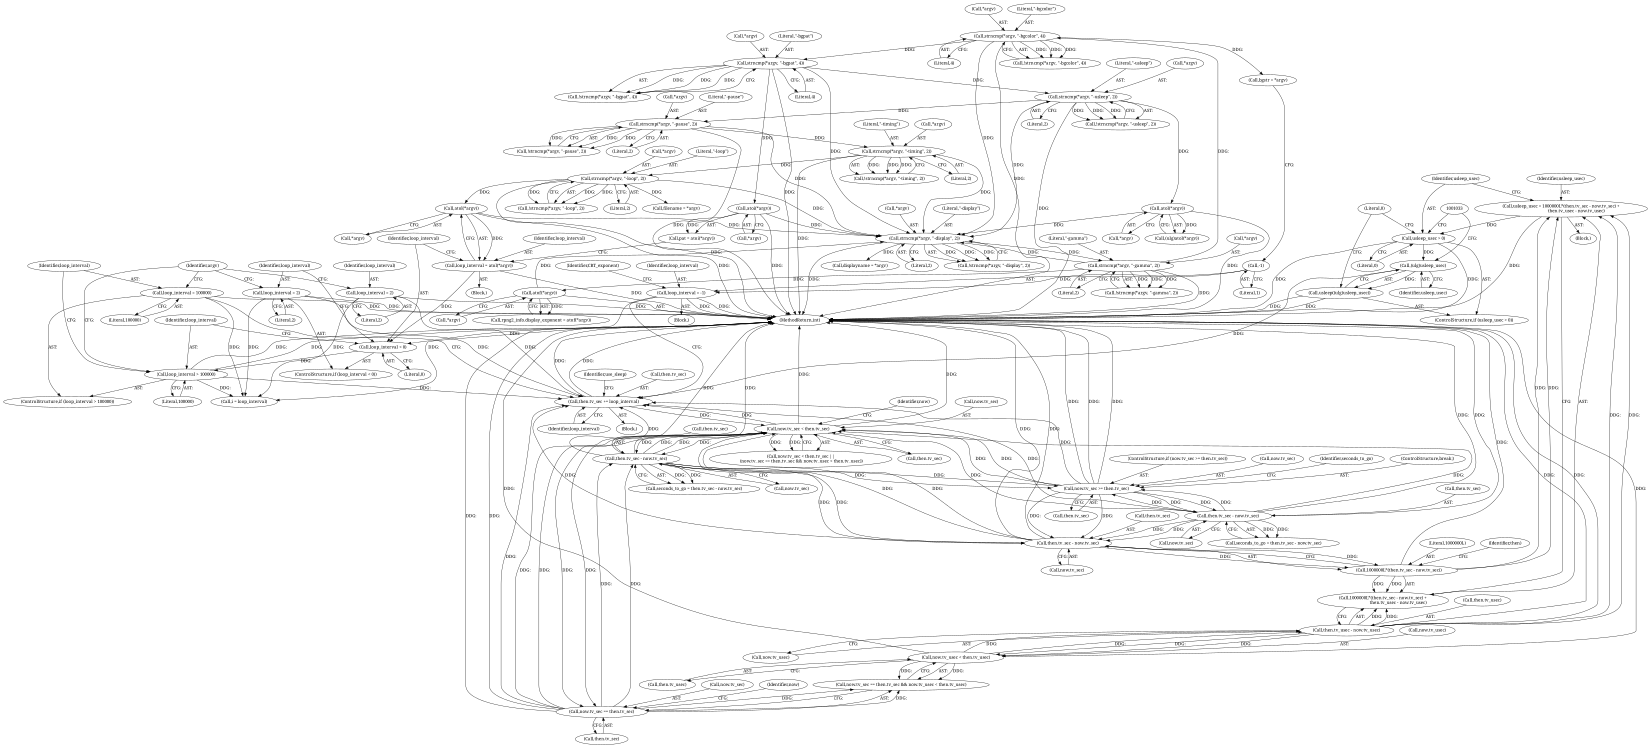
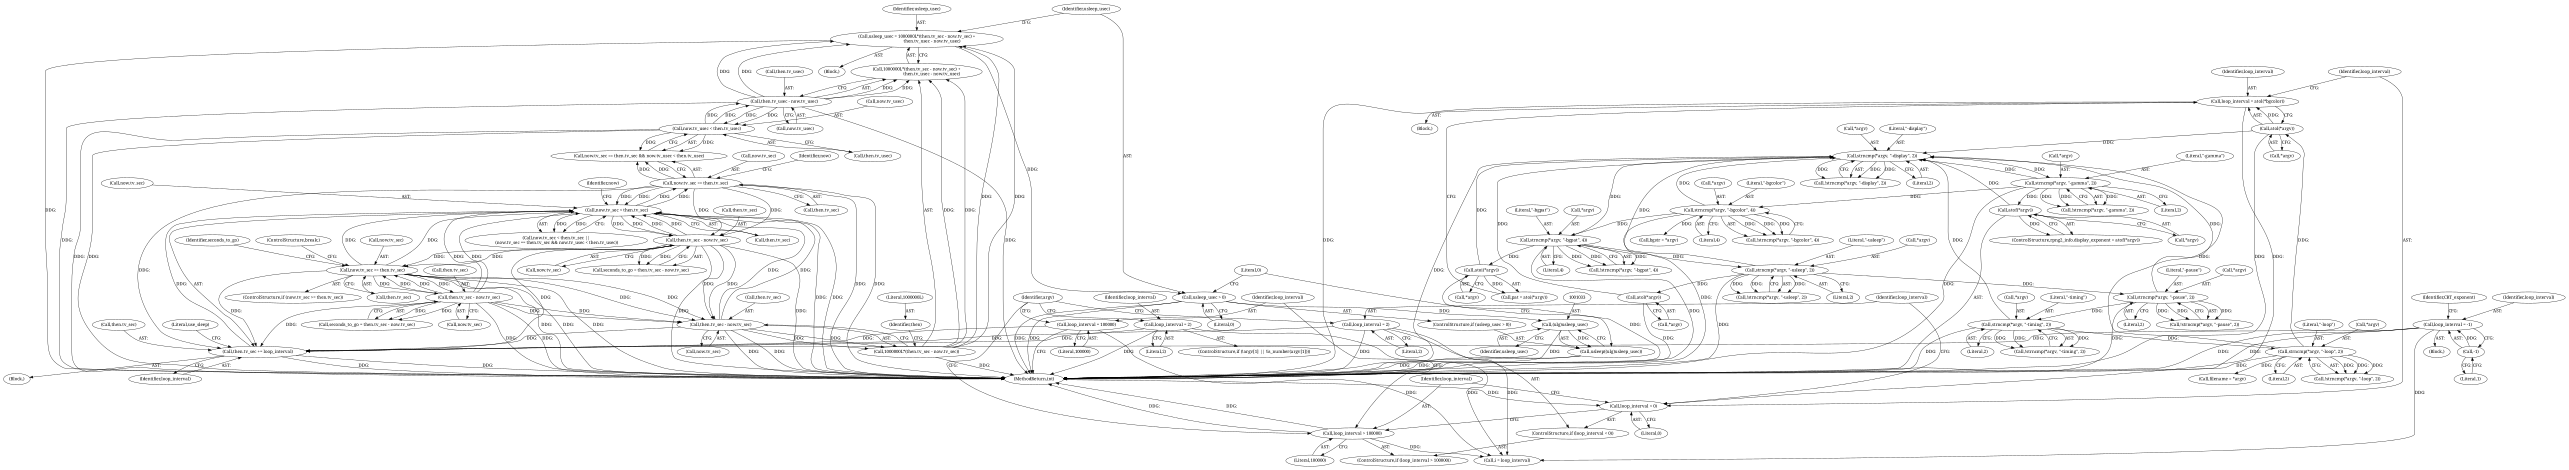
edge "(Call,bgstr = *argv)" -> "(Call,-1)": now "(Call,loop_interval = -1)" -> "(Call,-1)"
edge "1001033" -> "(Call,usleep_usec > 0)": removed, label "CFG:"
node "(Call,(ulg)atol(*argv))": removed
edge "1001033" -> "(Call,(ulg)usleep_usec)": label "CFG: " -> "AST: "
node "(Call,loop_interval = atol(*argv))": label "(Call,loop_interval = atol(*argv))" -> "(Call,loop_interval = atol(*bgcolor))"
node "(Call,displayname = *argv)": removed
edge "(Literal,1)" -> "(Call,-1)": label "AST: " -> "CFG: "
edge "(Call,usleep((ulg)usleep_usec))" -> "(ControlStructure,if (usleep_usec > 0))": reversed
edge "(Call,loop_interval = 100000)" -> "(MethodReturn,int)": label "DDG: " -> "CFG: "
edge "(Call,loop_interval = 100000)" -> "(ControlStructure,if (loop_interval > 100000))": now "(ControlStructure,if (loop_interval < 0))" -> "(ControlStructure,if (loop_interval > 100000))"
node "(Call,rpng2_info.display_exponent = atof(*argv))": label "(Call,rpng2_info.display_exponent = atof(*argv))" -> "(ControlStructure,rpng2_info.display_exponent = atof(*argv))"
edge "(Call,loop_interval = 100000)" -> "(Call,then.tv_sec += loop_interval)": label "CFG: " -> "DDG: "
edge "(Call,loop_interval = -1)" -> "(Call,then.tv_sec += loop_interval)": label "CFG: " -> "DDG: "
node "(ControlStructure,if (!argv[1] || !is_number(argv[1])))": added
edge "(Call,(ulg)usleep_usec)" -> "(Call,then.tv_sec += loop_interval)": now "(Call,(ulg)usleep_usec)" -> "(MethodReturn,int)"
edge "(Call,loop_interval < 0)" -> "(Call,loop_interval > 100000)": label "DDG: " -> "CFG: "
node "(Identifier,use_sleep)": label "(Identifier,use_sleep)" -> "(Literal,use_sleep)"
edge "(Call,loop_interval > 100000)" -> "(Call,then.tv_sec += loop_interval)": removed, label "DDG:"
edge "(Call,now.tv_sec < then.tv_sec)" -> "(Call,then.tv_sec += loop_interval)": label "DDG: " -> "AST: "
edge "(ControlStructure,if (now.tv_sec >= then.tv_sec))" -> "(Call,now.tv_sec >= then.tv_sec)": reversed
edge "(ControlStructure,break;)" -> "(Call,now.tv_sec >= then.tv_sec)": label "AST: " -> "CFG: "
edge "(Literal,1000000L)" -> "(Call,1000000L*(then.tv_sec - now.tv_sec))": now "(Literal,1000000L)" -> "(Identifier,then)"
